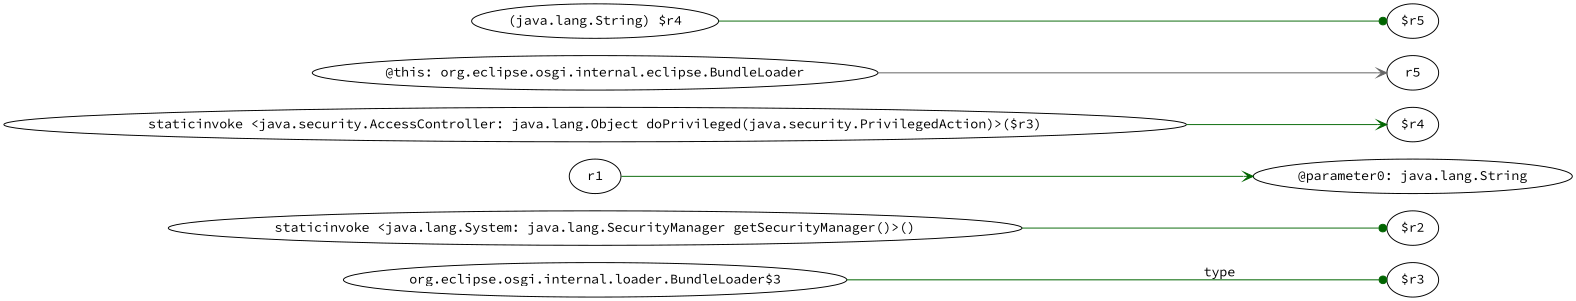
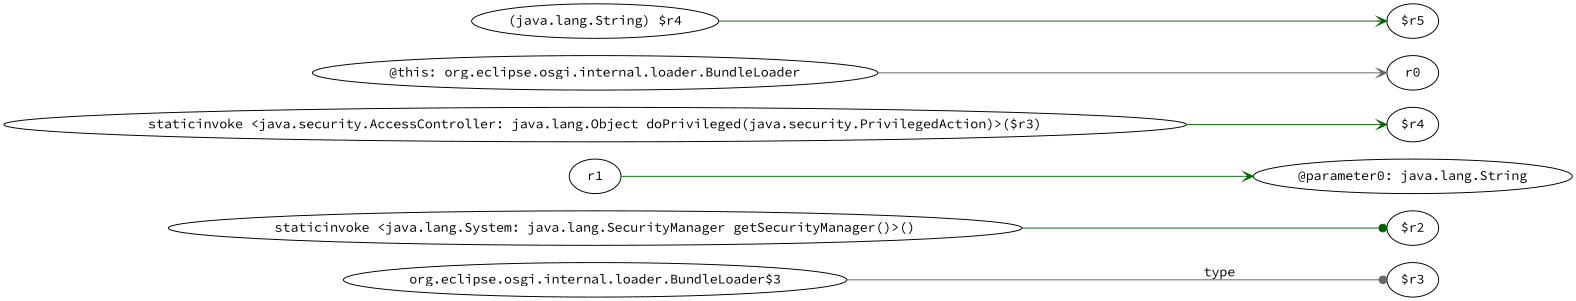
edge "(java.lang.String) $r4" -> "$r5": arrowhead dot -> vee
node "@this: org.eclipse.osgi.internal.eclipse.BundleLoader": label "@this: org.eclipse.osgi.internal.eclipse.BundleLoader" -> "@this: org.eclipse.osgi.internal.loader.BundleLoader"
node "r5": label "r5" -> "r0"
edge "org.eclipse.osgi.internal.loader.BundleLoader$3" -> "$r3": color darkgreen -> gray40
